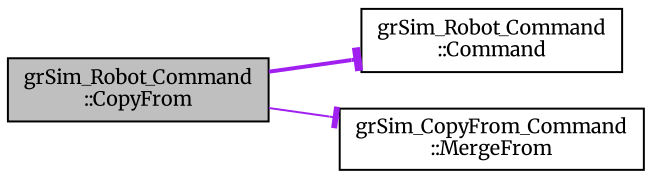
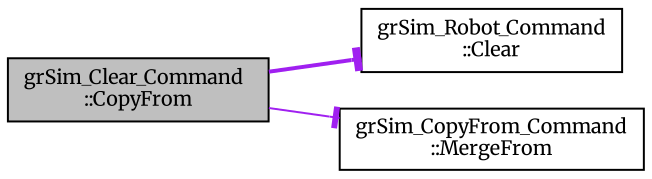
node "grSim_Robot_Command ::Command": label "grSim_Robot_Command ::Command" -> "grSim_Robot_Command ::Clear"
node "grSim_Robot_Command ::CopyFrom": label "grSim_Robot_Command ::CopyFrom" -> "grSim_Clear_Command ::CopyFrom"
